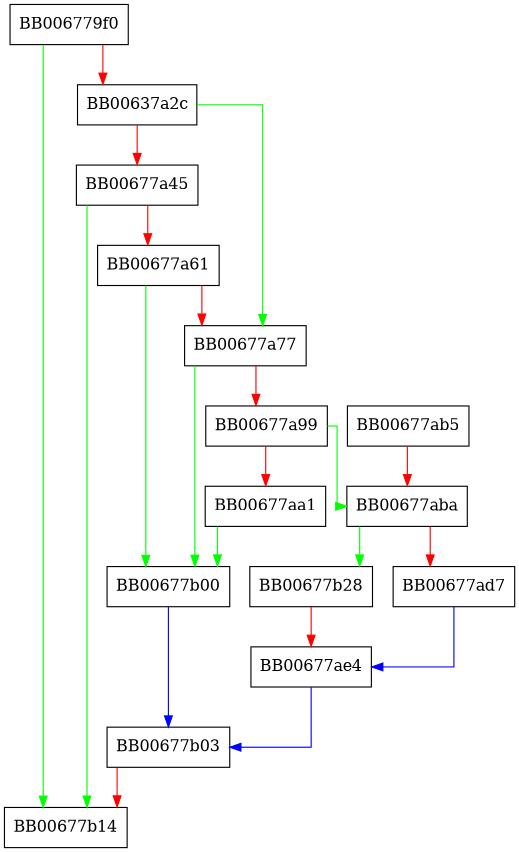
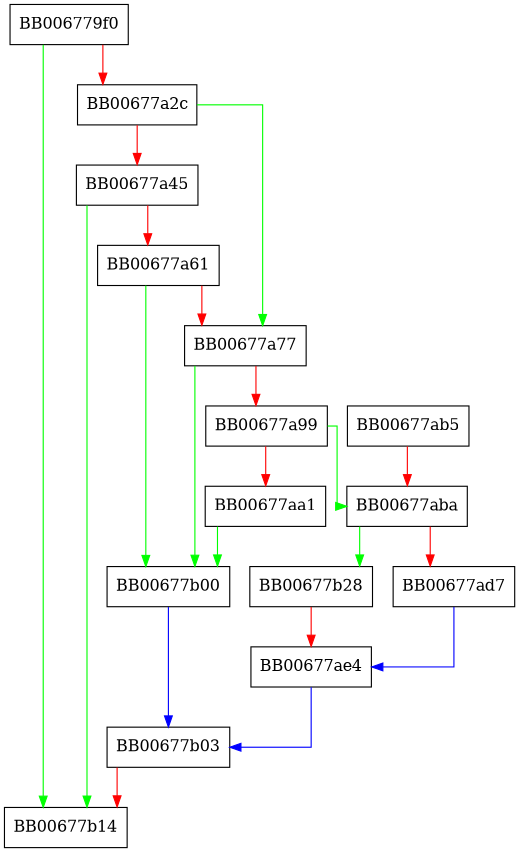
node "BB00637a2c": label "BB00637a2c" -> "BB00677a2c"
